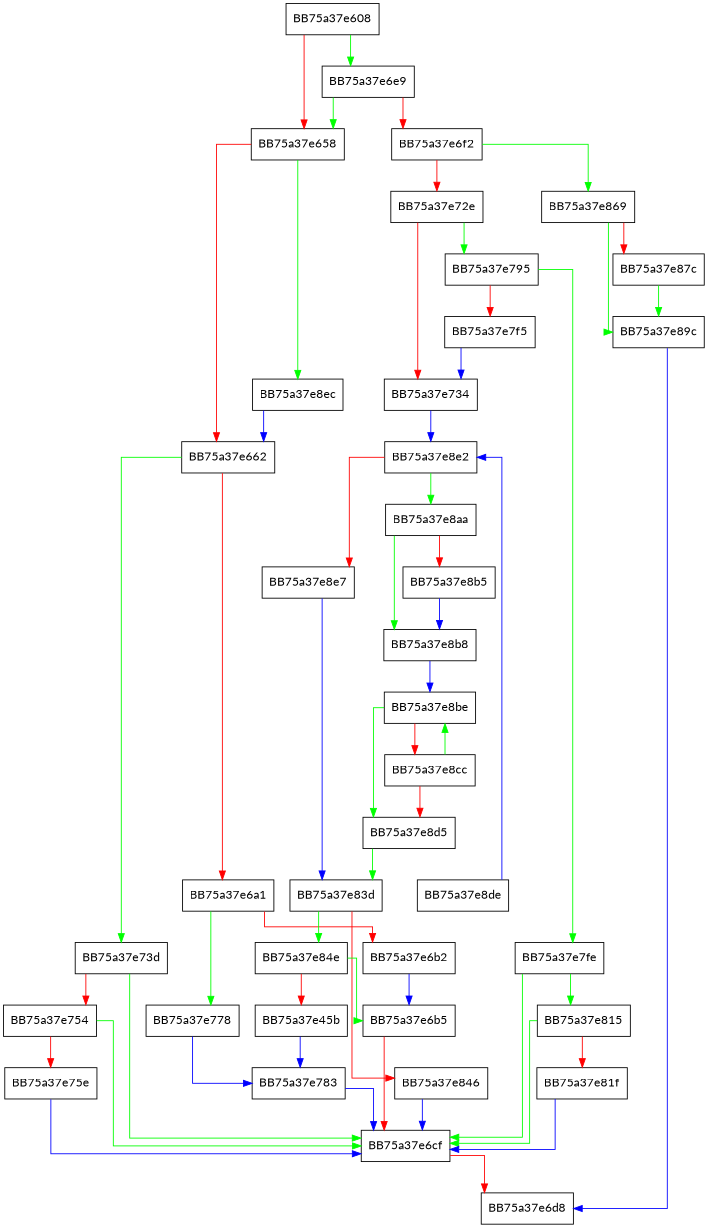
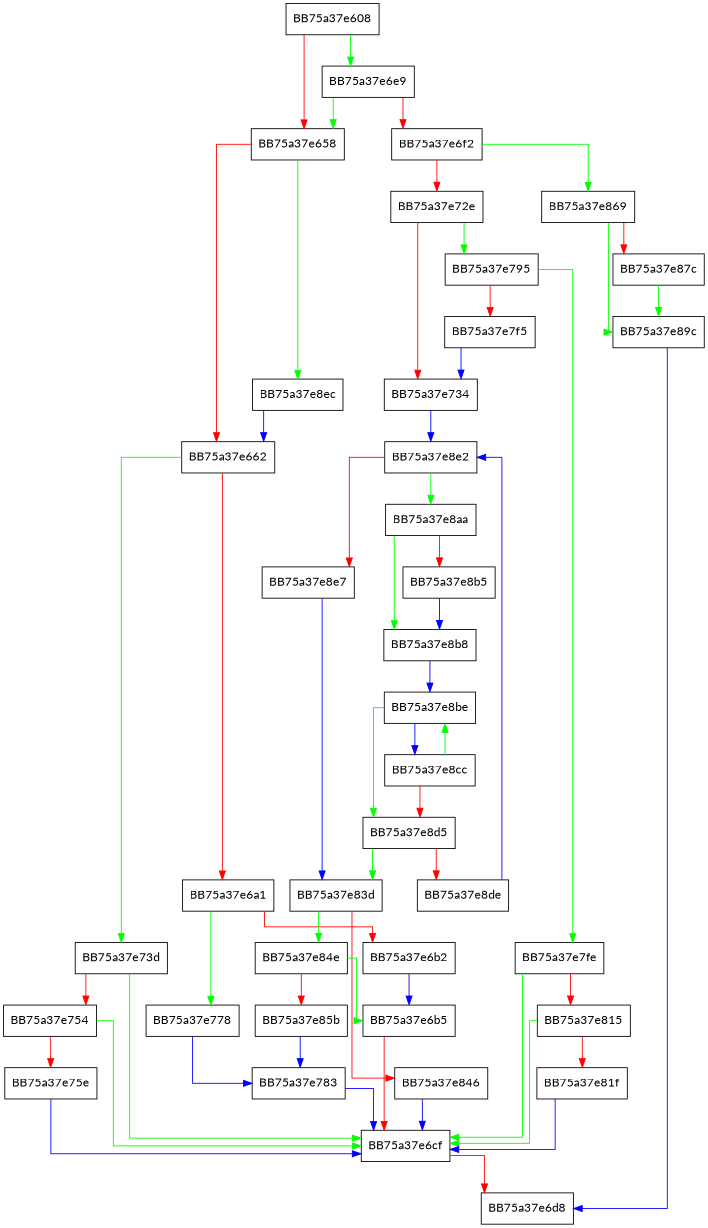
edge "BB75a37e8be" -> "BB75a37e8cc": color red -> blue
edge "BB75a37e8d5" -> "BB75a37e8de": added
edge "BB75a37e7fe" -> "BB75a37e815": color green -> red
node "BB75a37e45b": label "BB75a37e45b" -> "BB75a37e85b"
